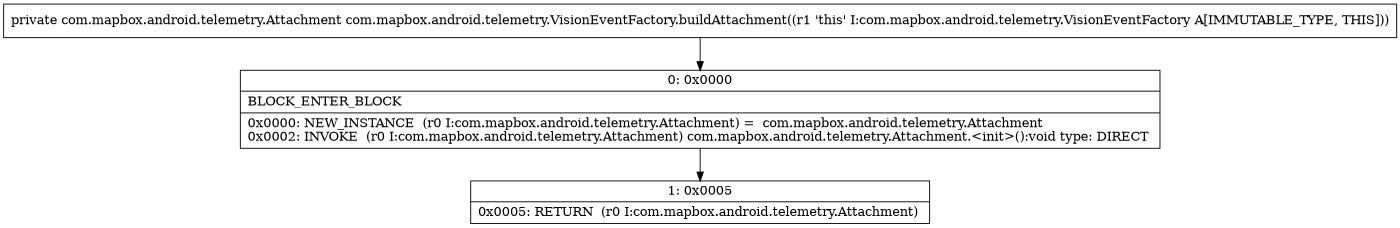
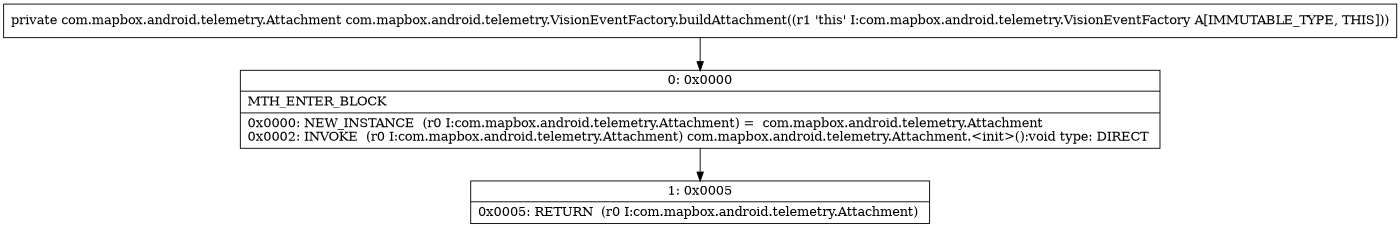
node "0: 0x0000": text "BLOCK_ENTER_BLOCK" -> "MTH_ENTER_BLOCK"
